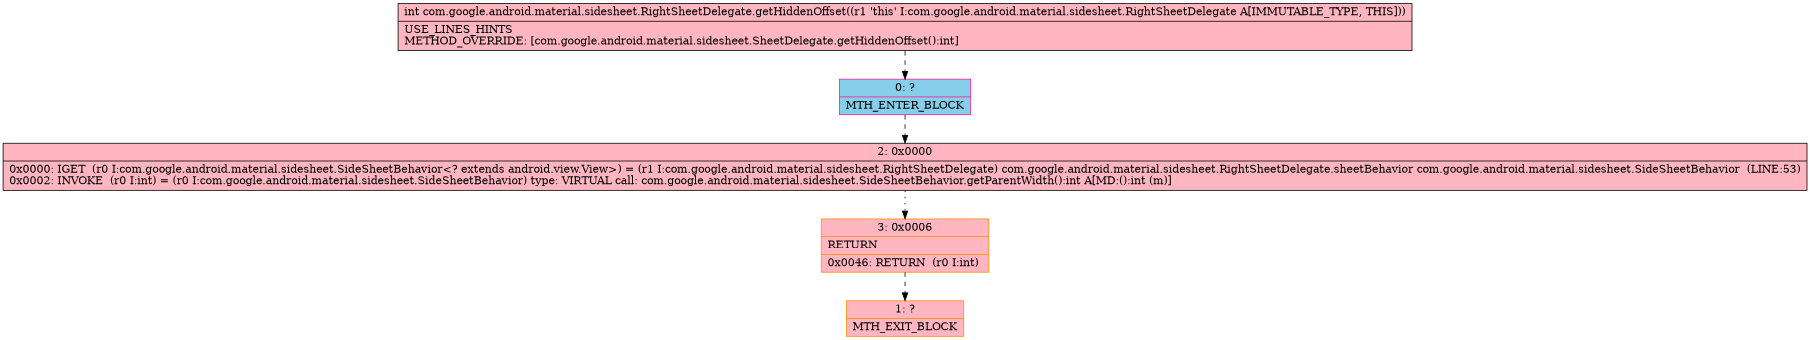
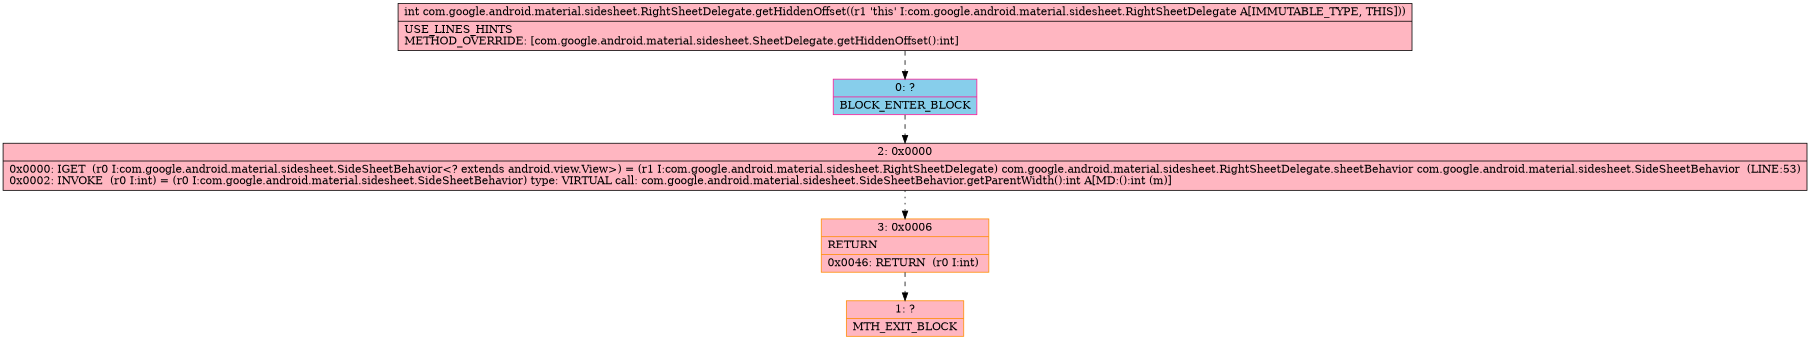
node "0: ?": text "MTH_ENTER_BLOCK" -> "BLOCK_ENTER_BLOCK"
